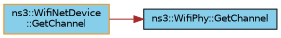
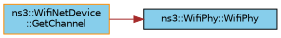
node "ns3::WifiPhy::GetChannel": label "ns3::WifiPhy::GetChannel" -> "ns3::WifiPhy::WifiPhy"
